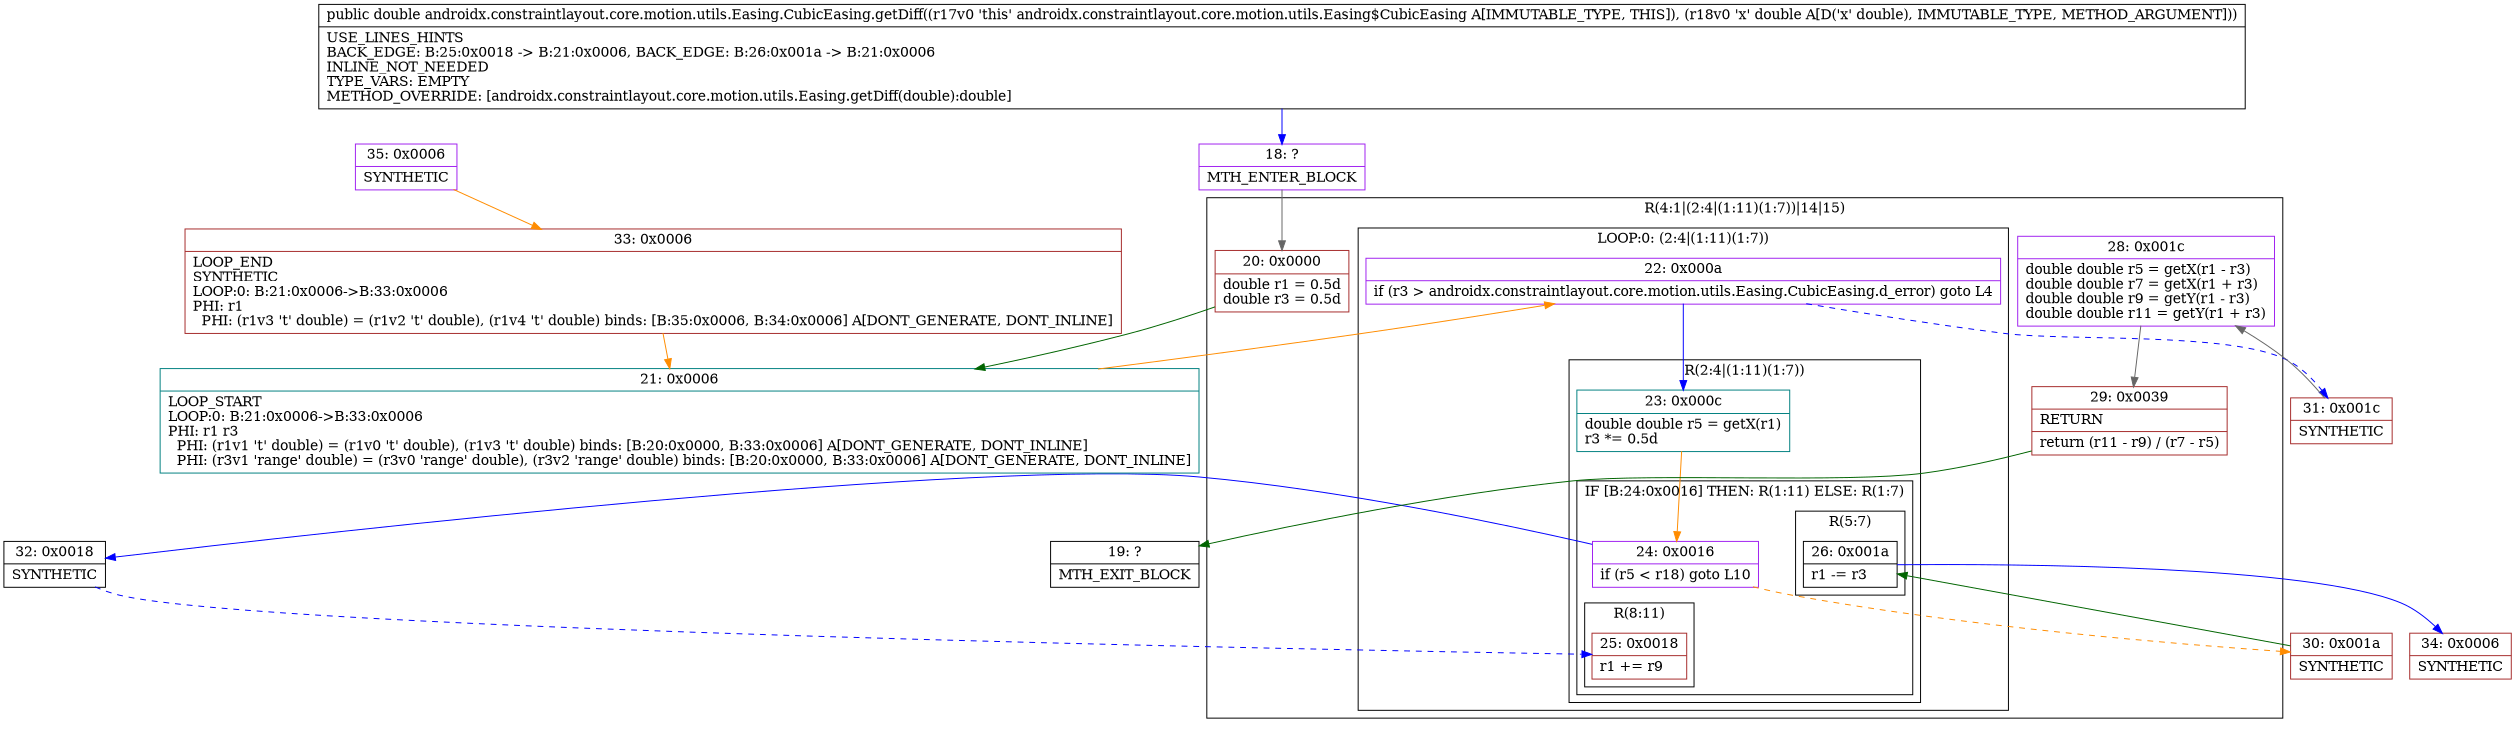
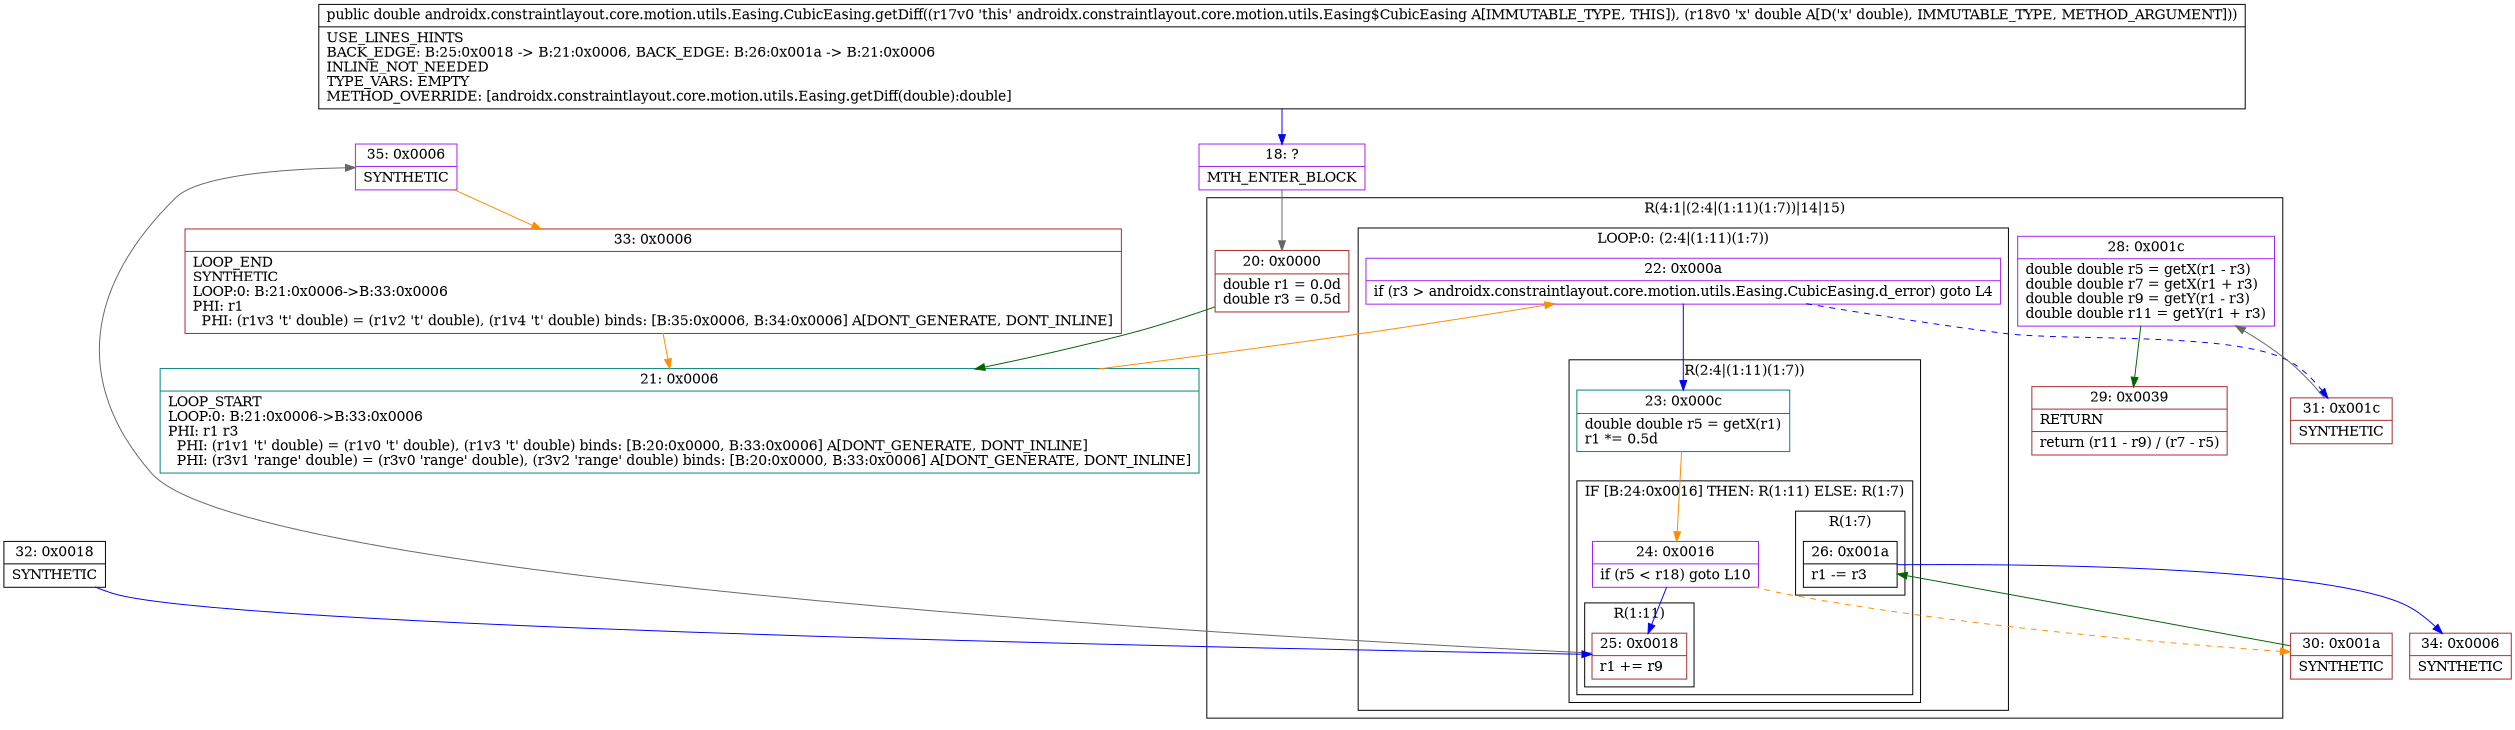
node "20: 0x0000": text "double r1 = 0.5d" -> "double r1 = 0.0d"
edge "28: 0x001c" -> "29: 0x0039": color gray40 -> darkgreen
node "23: 0x000c": text "r3 *= 0.5d" -> "r1 *= 0.5d"
edge "24: 0x0016" -> "32: 0x0018": now "24: 0x0016" -> "25: 0x0018"
cluster "R(5:7)": label "R(5:7)" -> "R(1:7)"
node "19: ?": removed
edge "25: 0x0018" -> "35: 0x0006": added
cluster "R(8:11)": label "R(8:11)" -> "R(1:11)"
edge "32: 0x0018" -> "25: 0x0018": style dashed -> solid
